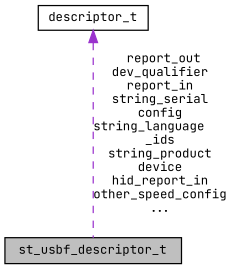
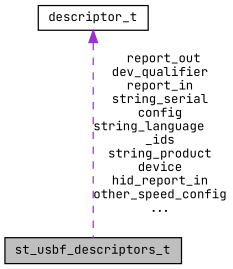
node "st_usbf_descriptor_t": label "st_usbf_descriptor_t" -> "st_usbf_descriptors_t"
